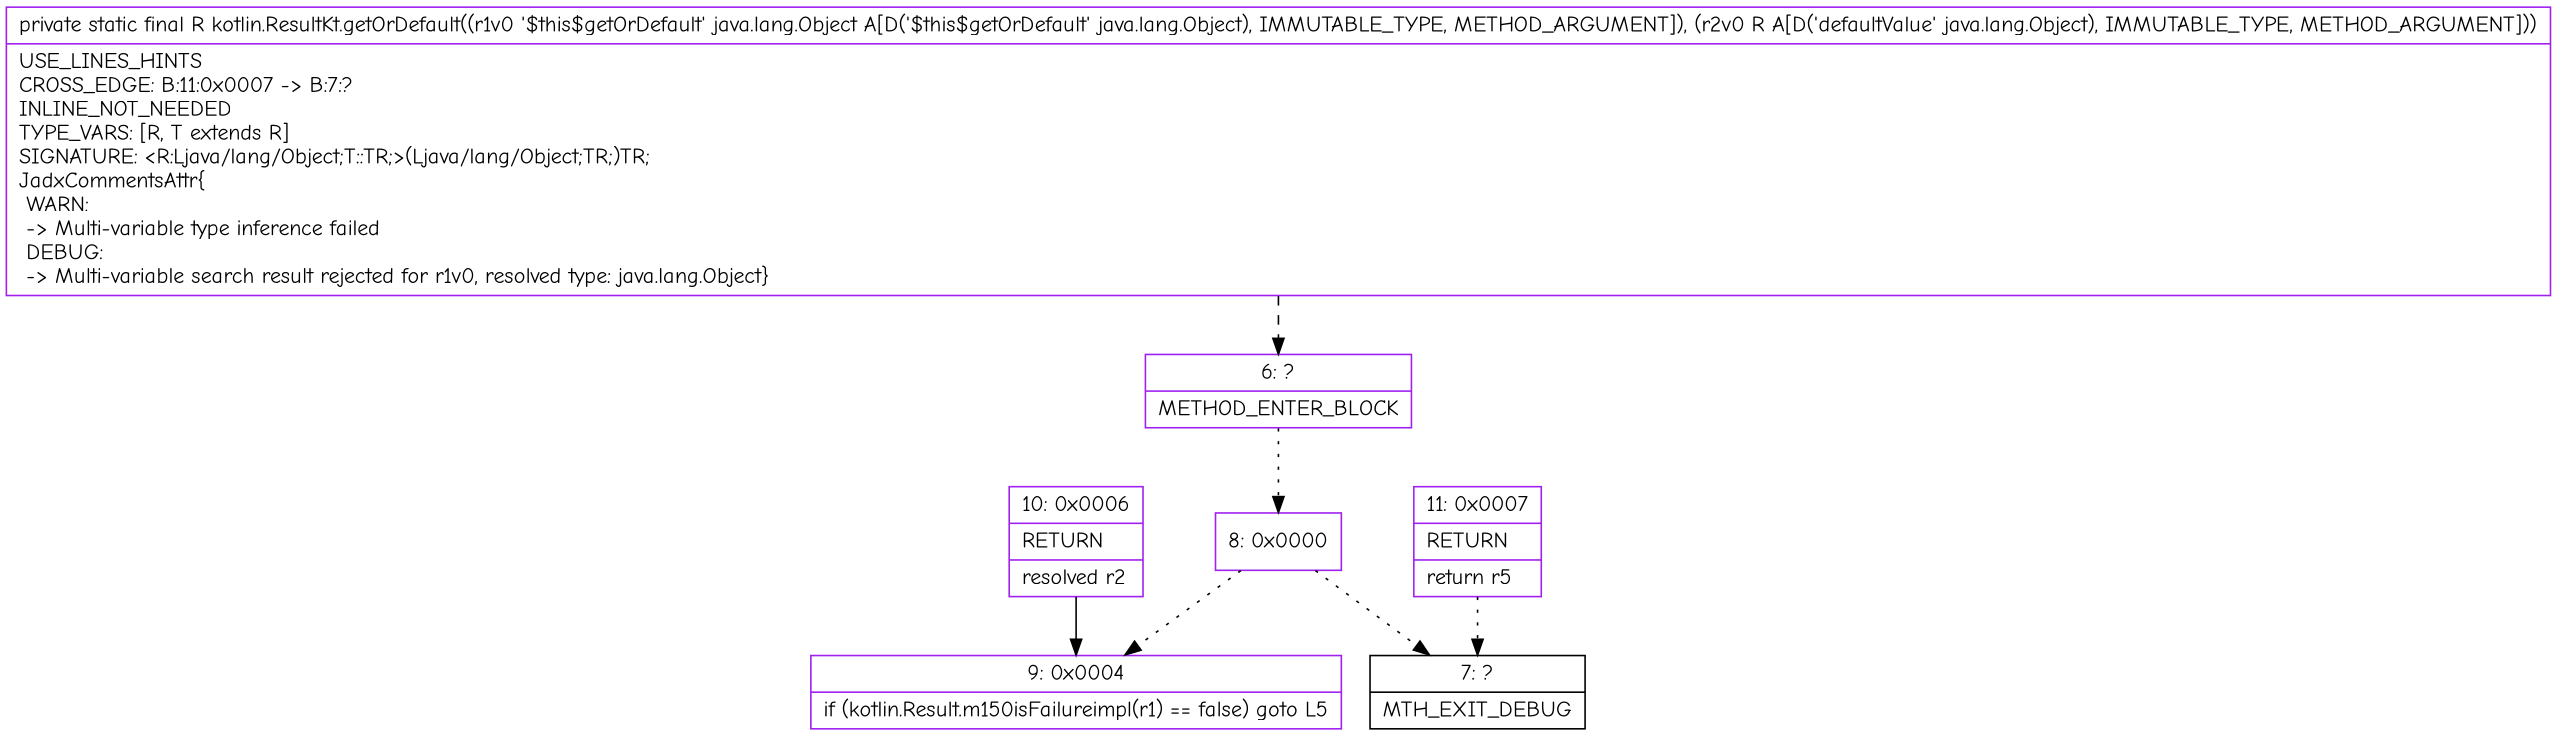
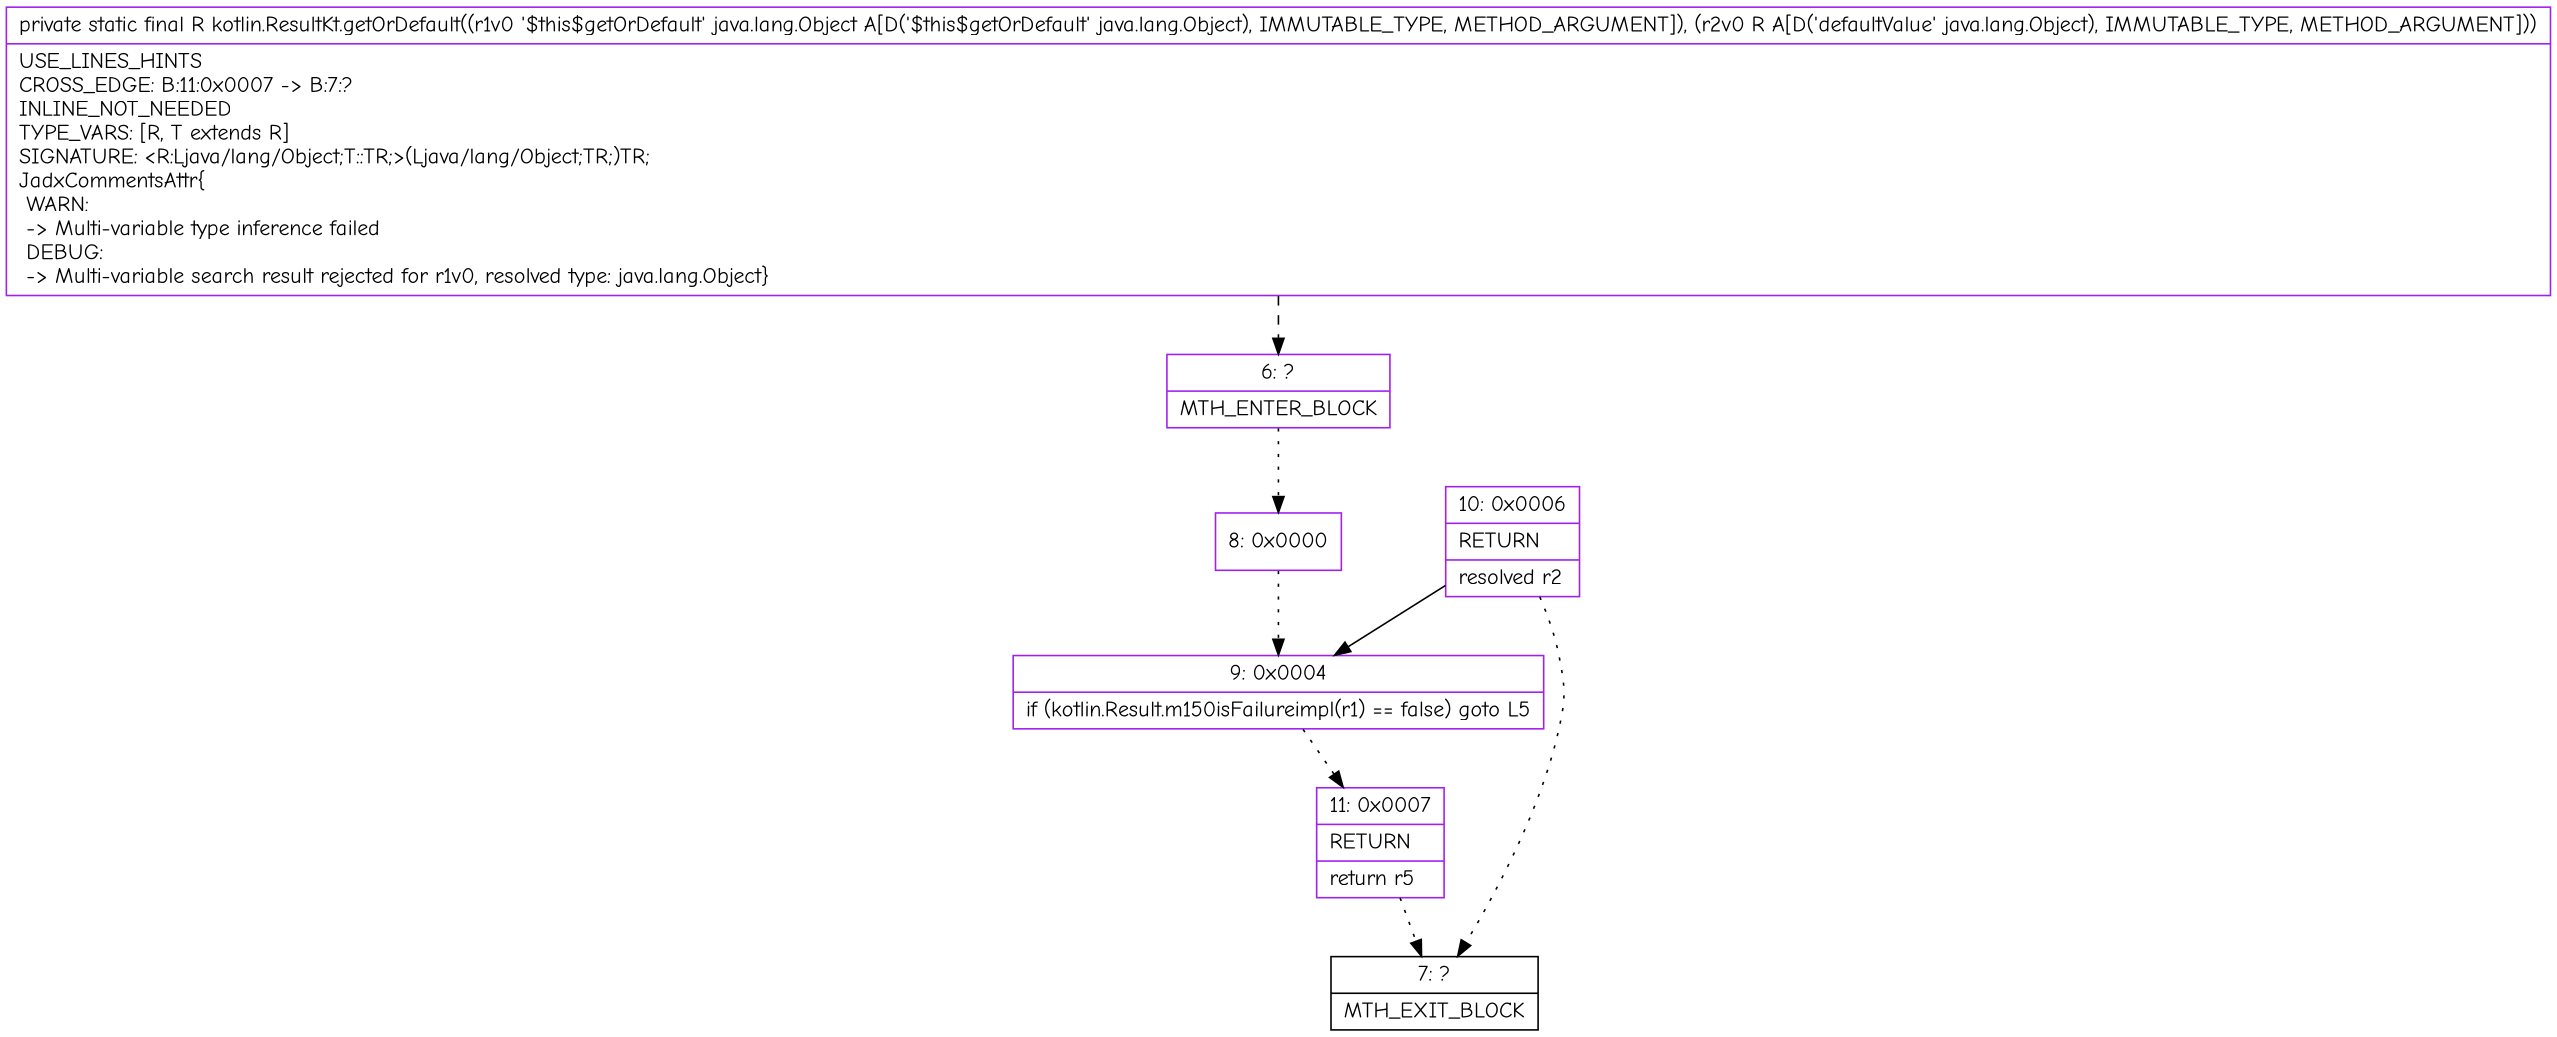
node "6: ?": text "METHOD_ENTER_BLOCK" -> "MTH_ENTER_BLOCK"
edge "8: 0x0000" -> "7: ?": now "10: 0x0006" -> "7: ?"
node "7: ?": text "MTH_EXIT_DEBUG" -> "MTH_EXIT_BLOCK"
edge "9: 0x0004" -> "11: 0x0007": added
